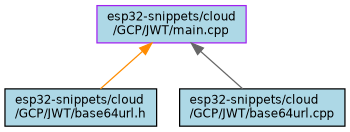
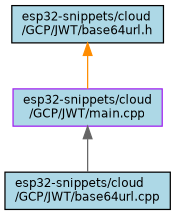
edge "esp32-snippets/cloud /GCP/JWT/base64url.h" -> "esp32-snippets/cloud /GCP/JWT/main.cpp": reversed
